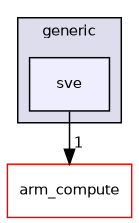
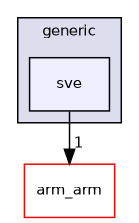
node "arm_compute": label "arm_compute" -> "arm_arm"
